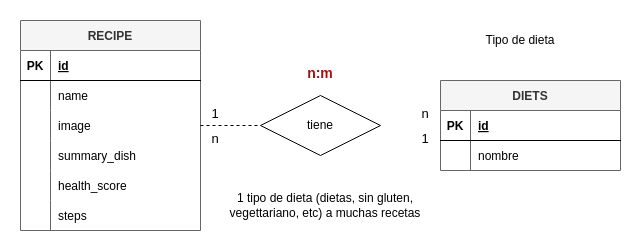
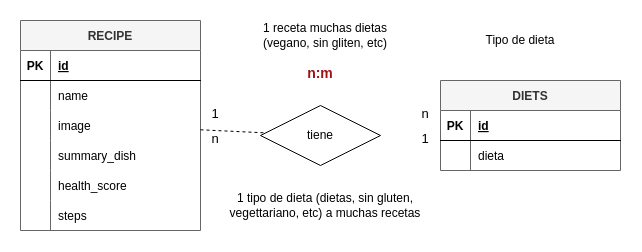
node "1 receta muchas dietas (vegano, sin gliten, etc)": added
node "tiene": moved (321, 126) -> (321, 136)
node "nombre": label "nombre" -> "dieta"
